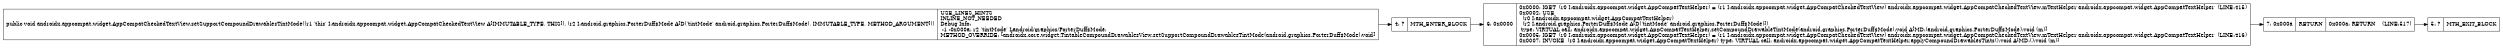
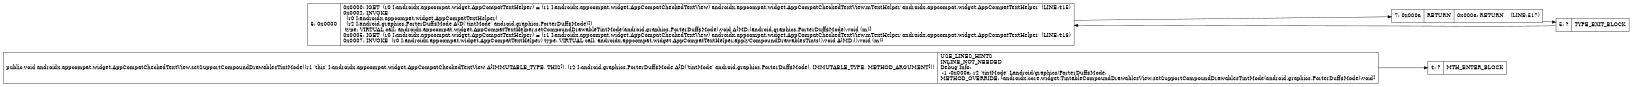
node "6: 0x0000": text "0x0002: USE" -> "0x0002: INVOKE"
edge "4: ?" -> "6: 0x0000": now "5: ?" -> "6: 0x0000"
node "5: ?": text "MTH_EXIT_BLOCK" -> "TYPE_EXIT_BLOCK"
